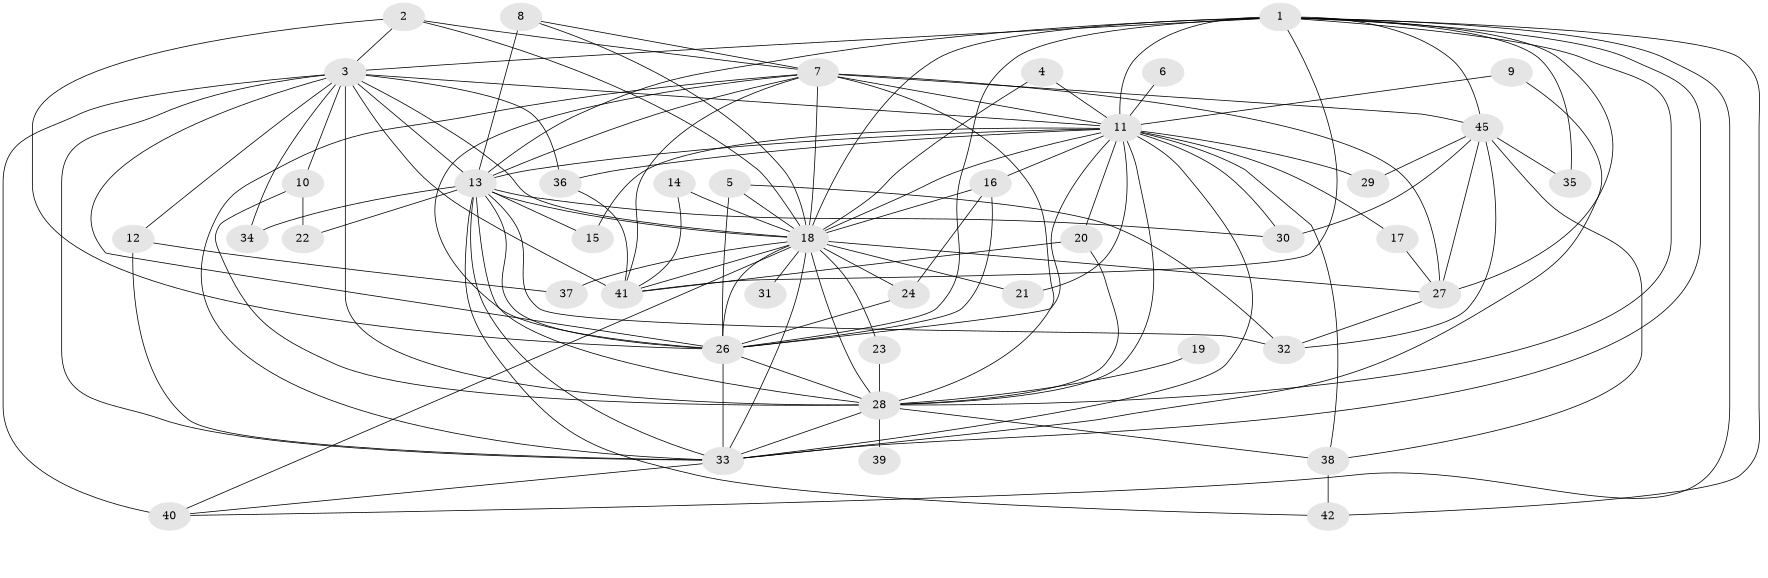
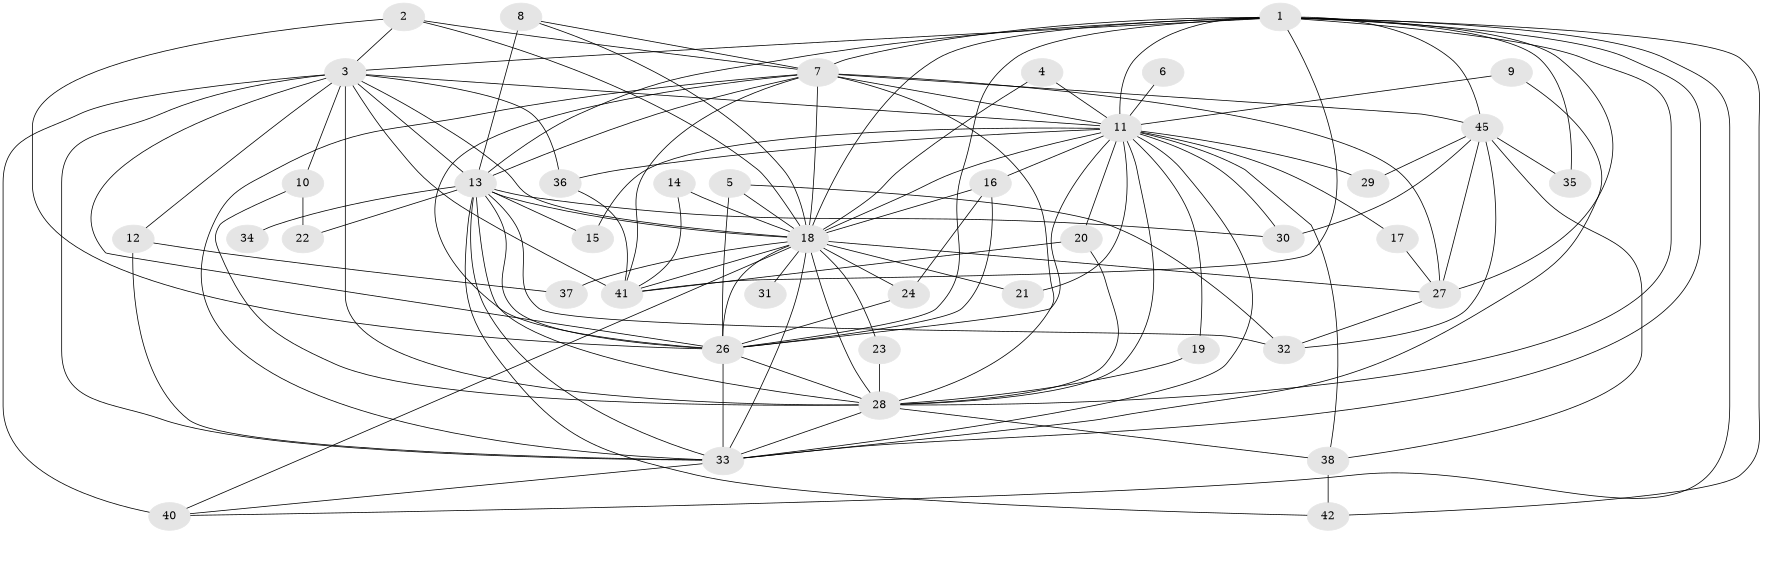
edge "1" -- "7": added
edge "11" -- "13": now "11" -- "19"
edge "3" -- "34": removed
node "39": removed
